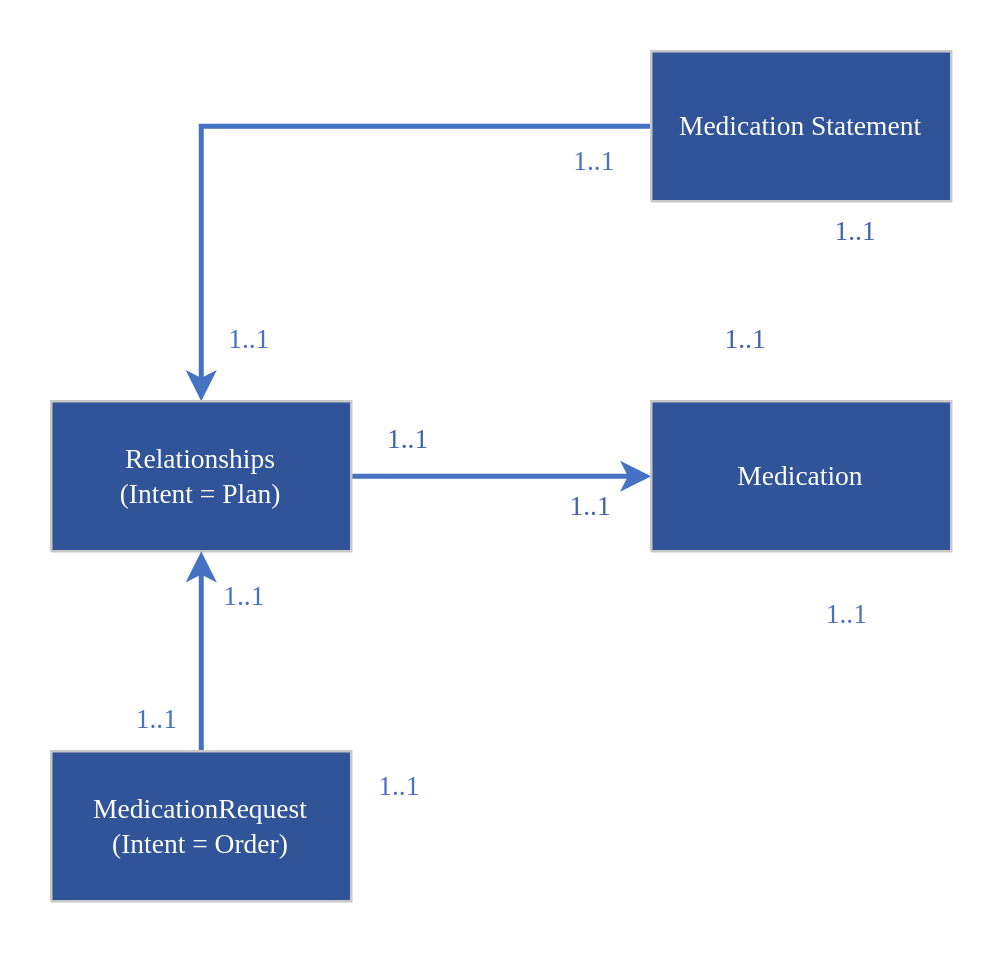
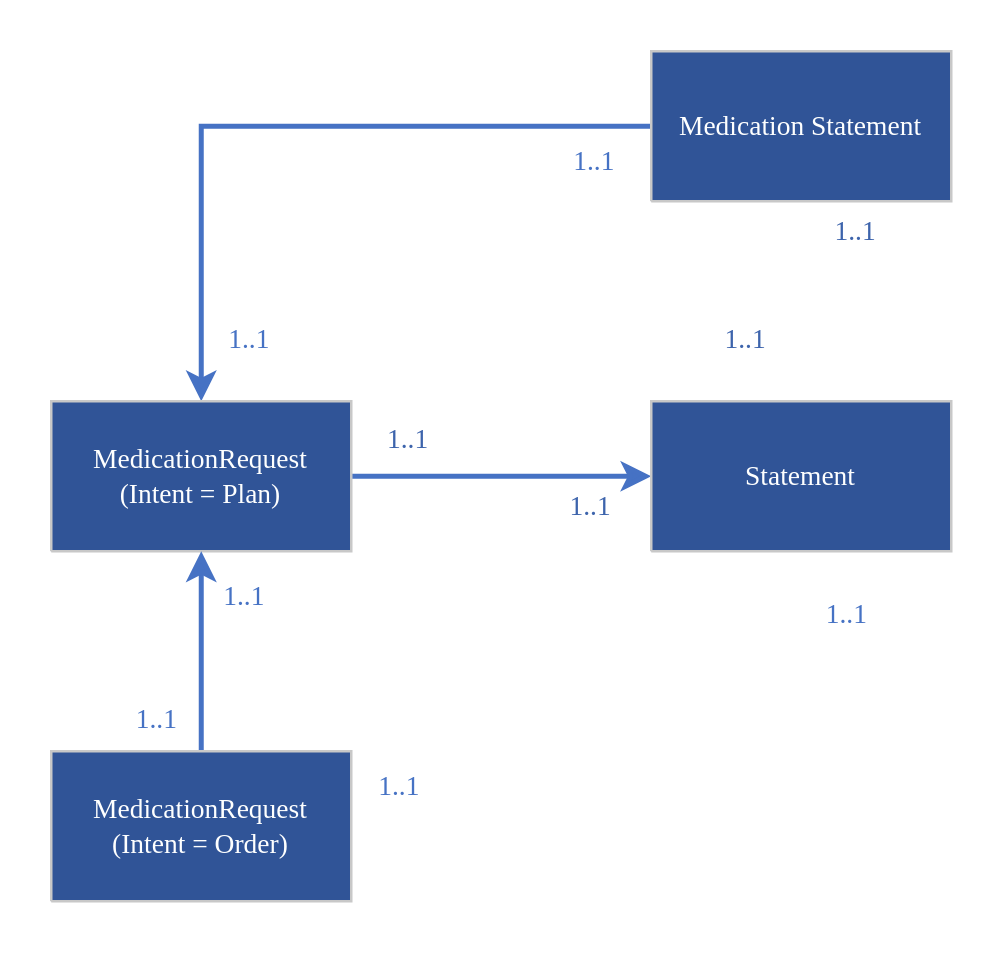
node "Relationships(Intent = Plan)": label "Relationships(Intent = Plan)" -> "MedicationRequest(Intent = Plan)"
node "Medication": label "Medication" -> "Statement"
